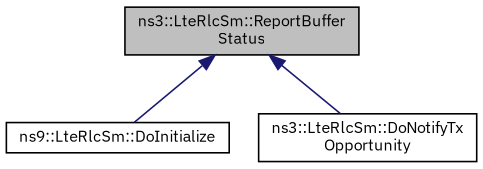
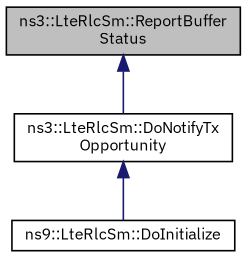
edge "ns9::LteRlcSm::DoInitialize" -> "ns3::LteRlcSm::ReportBuffer Status": now "ns9::LteRlcSm::DoInitialize" -> "ns3::LteRlcSm::DoNotifyTx Opportunity"
